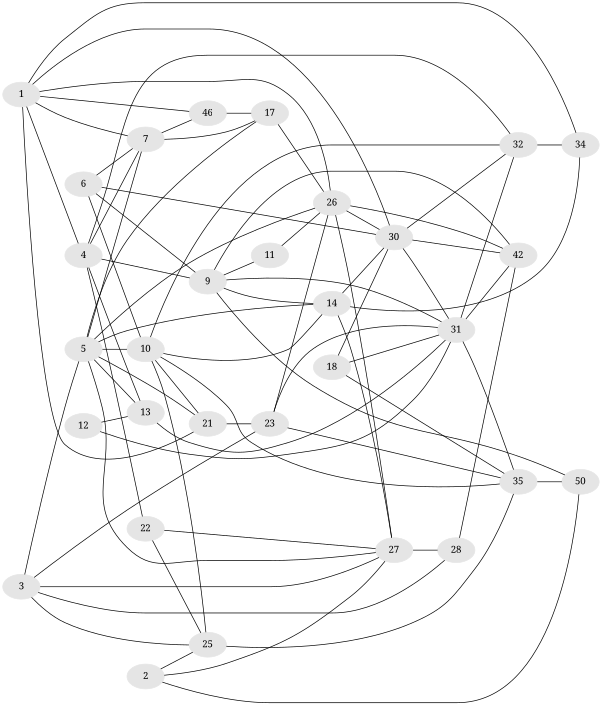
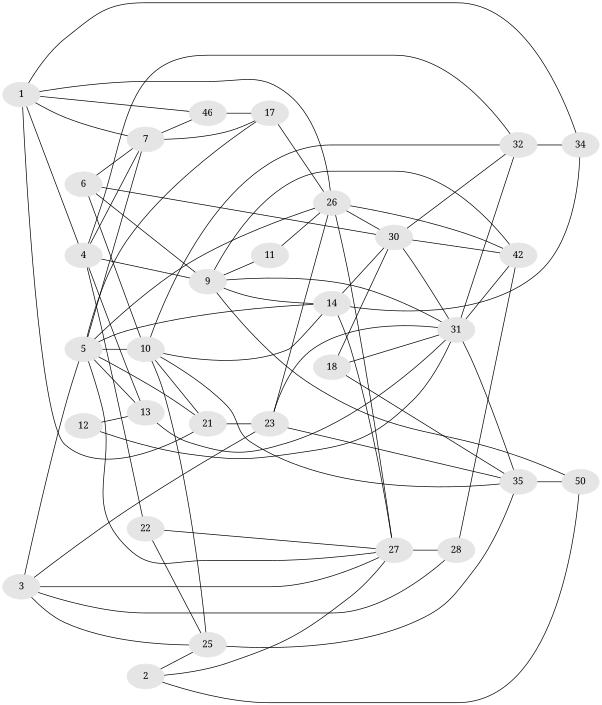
edge "1" -- "30": removed
